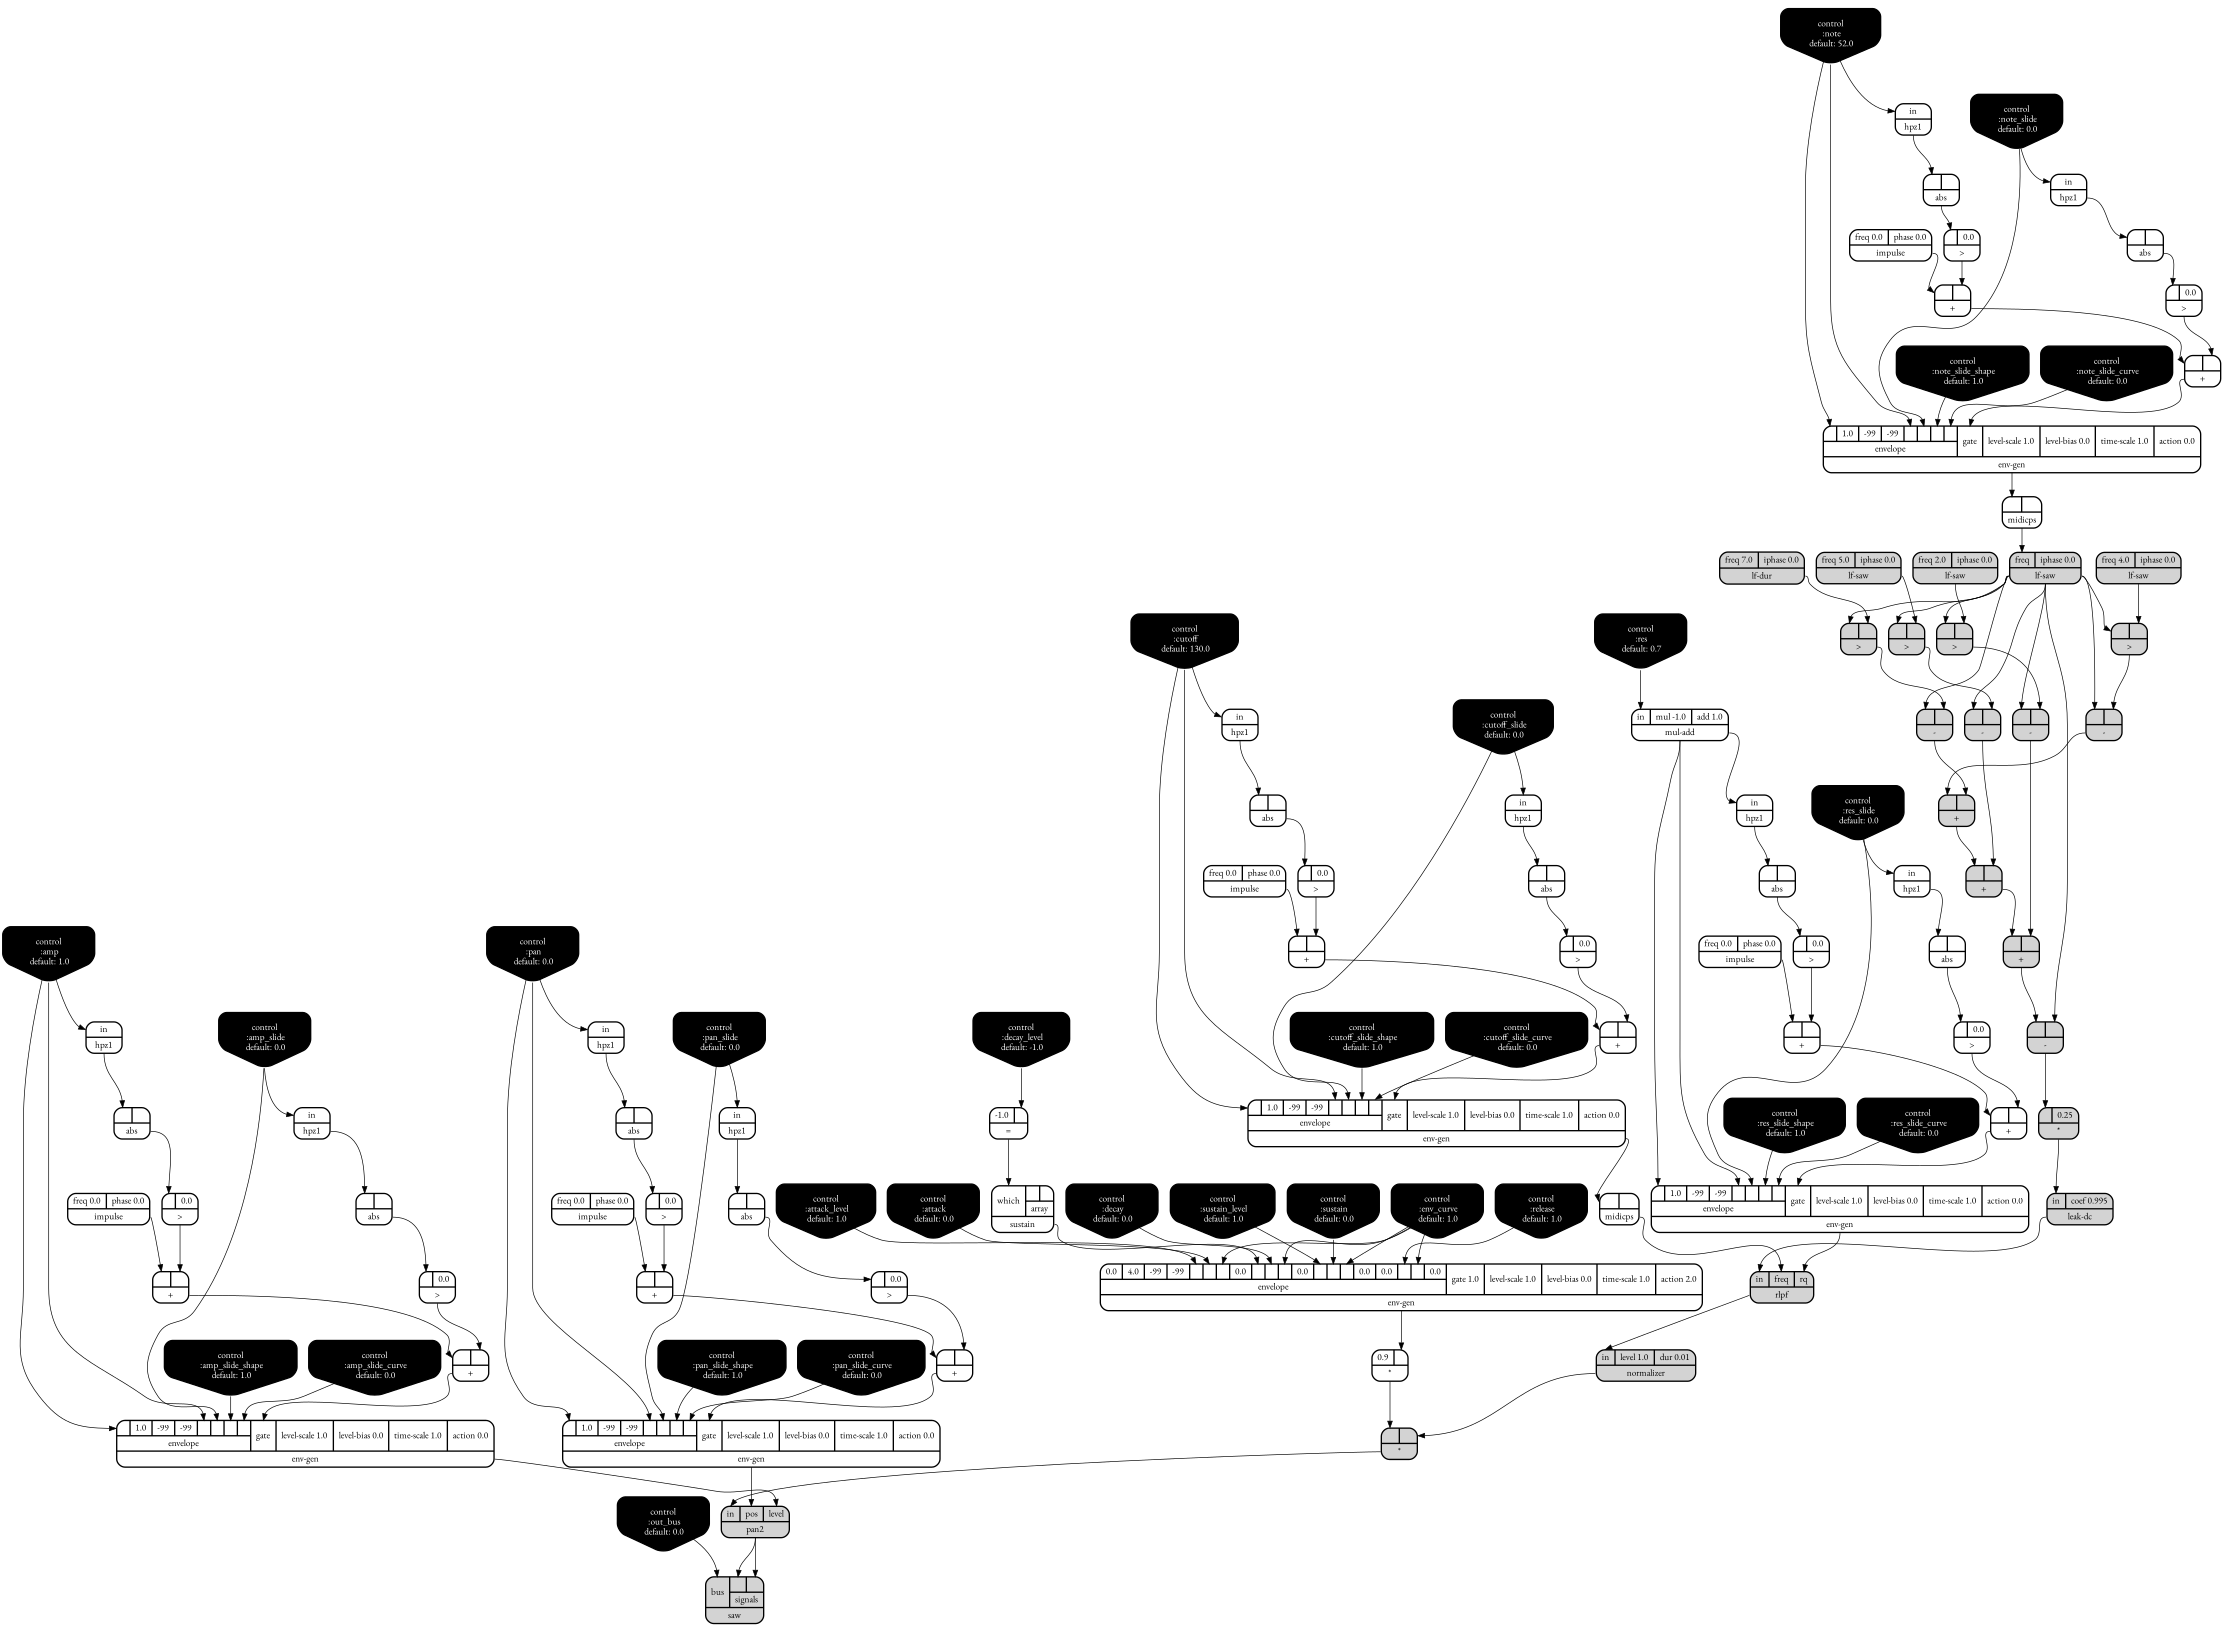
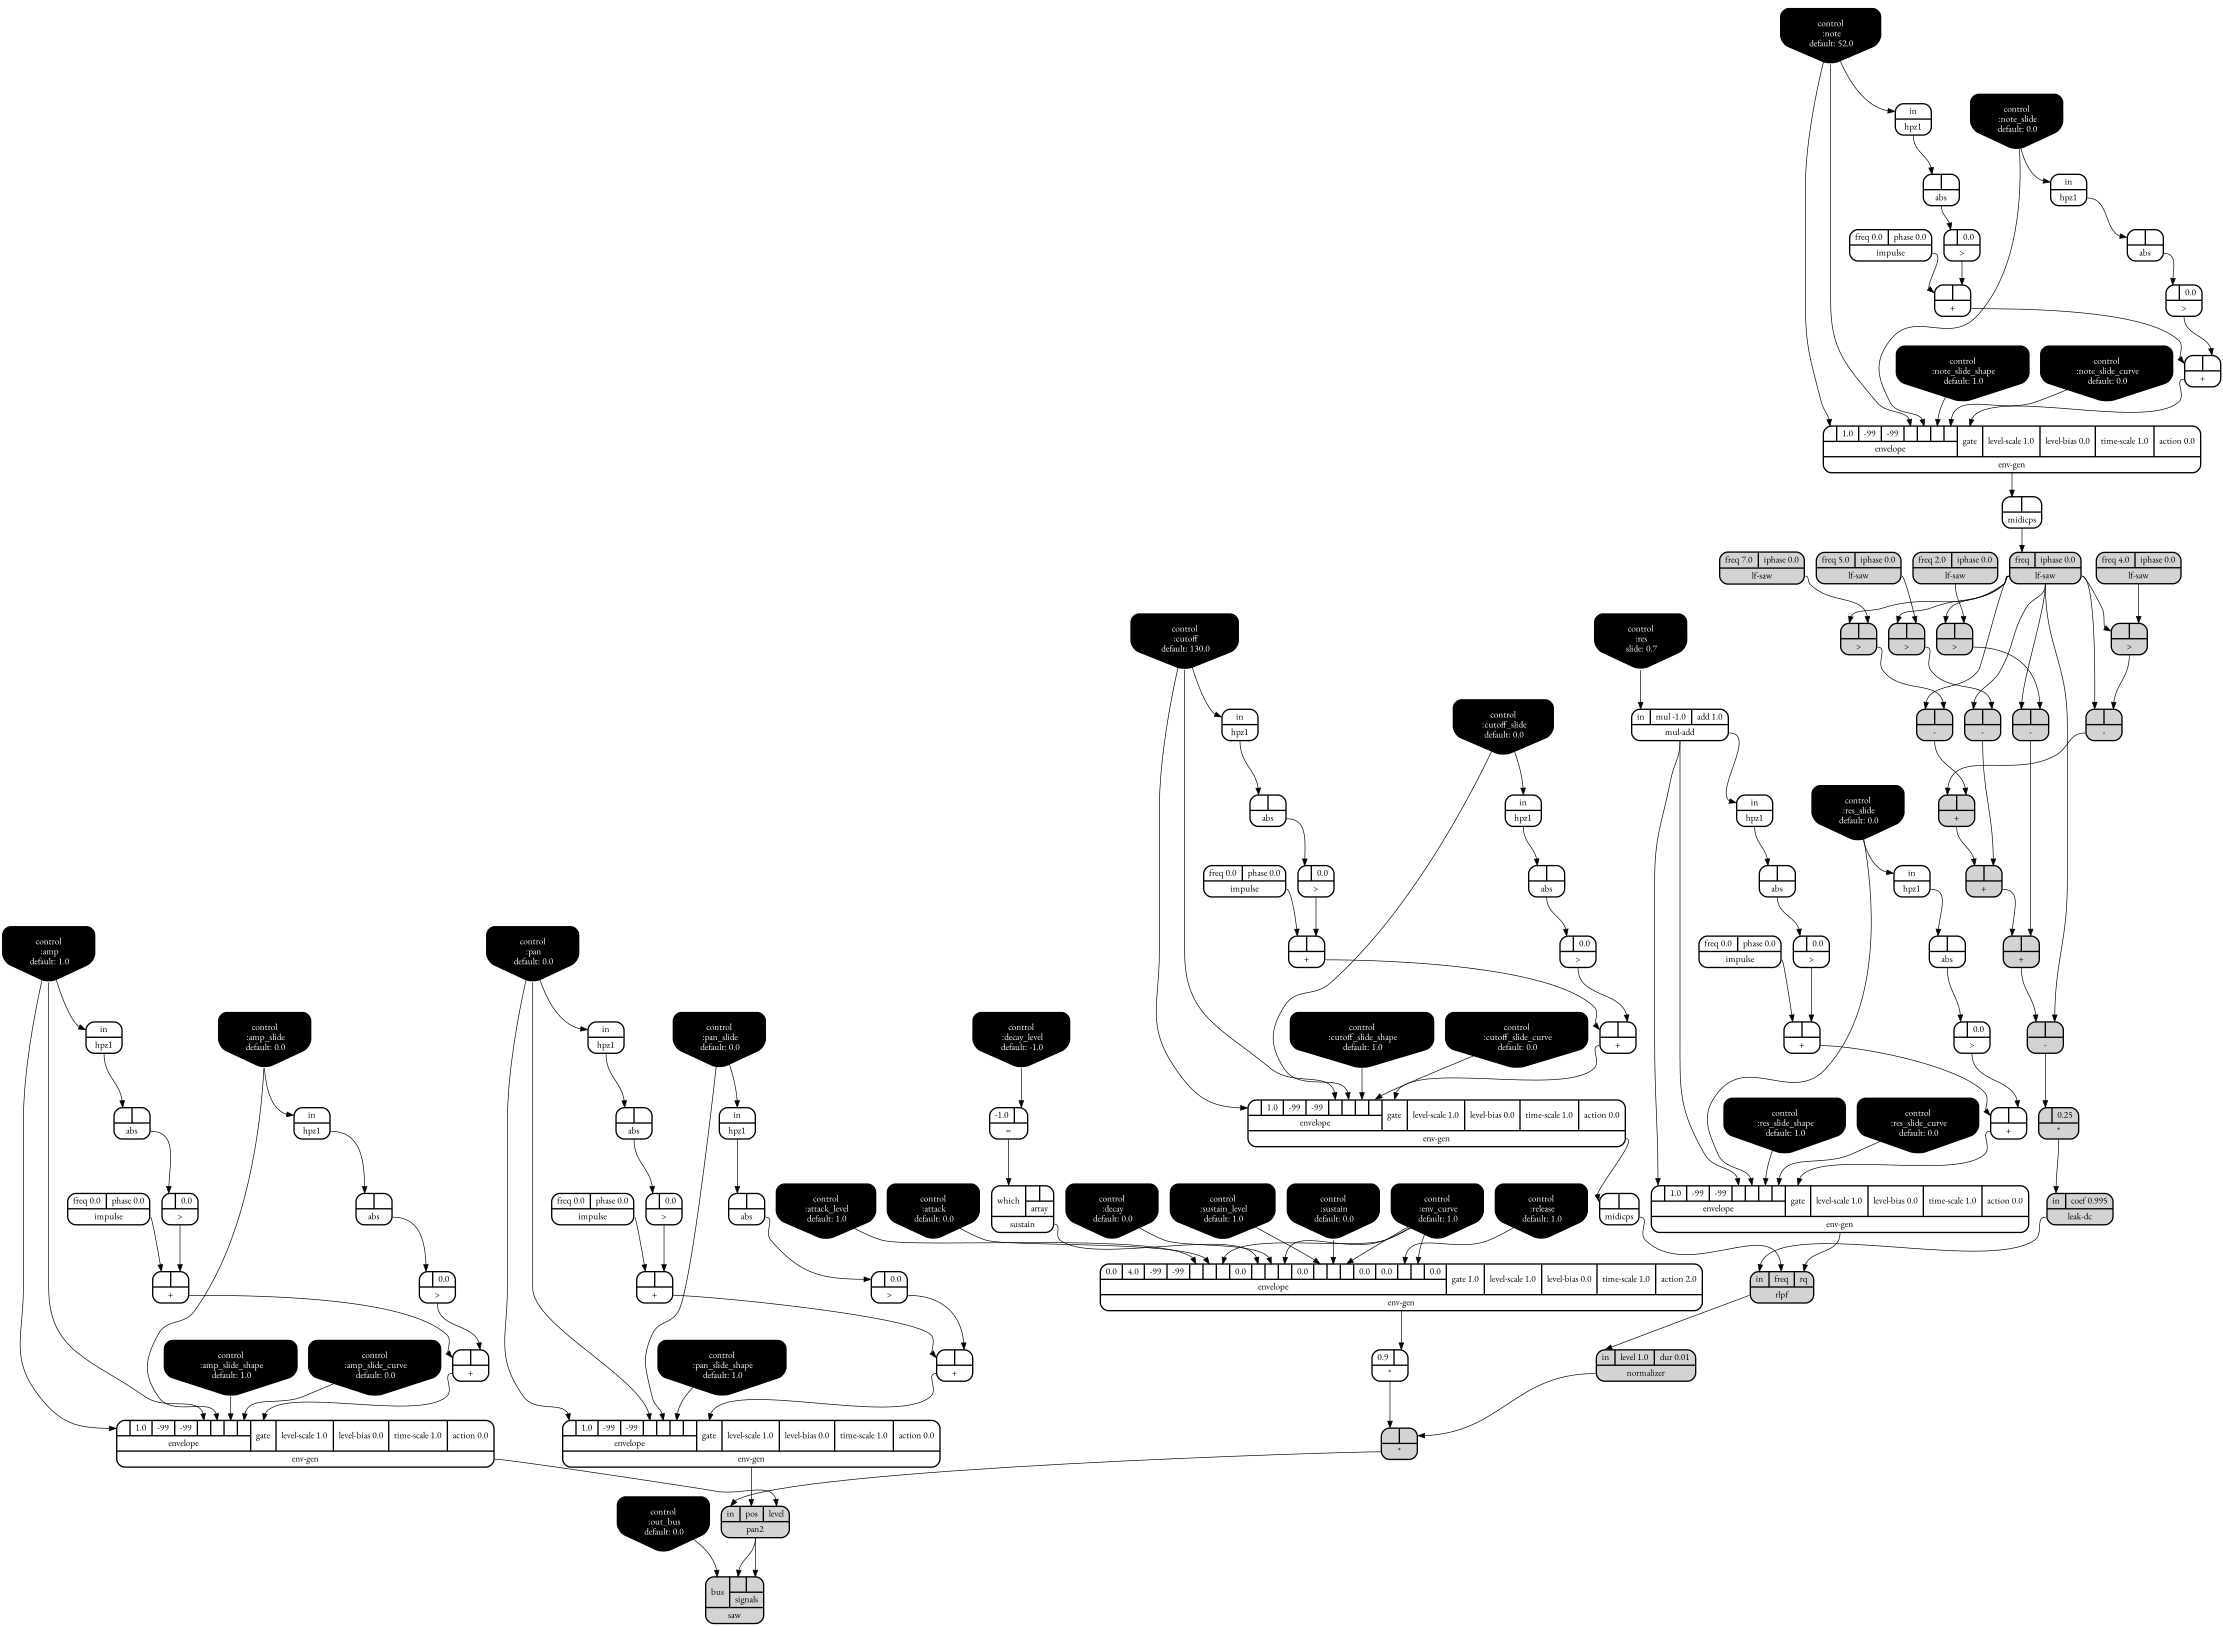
node "freq 7.0": text "lf-dur" -> "lf-saw"
node "control :res default: 0.7": label "control :res default: 0.7" -> "control :res slide: 0.7"
node "control :pan_slide_curve default: 0.0": removed
